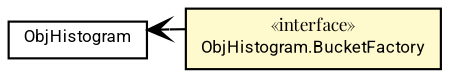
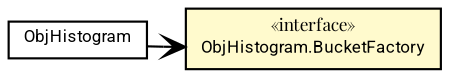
edge "ObjHistogram.BucketFactory" -> "ObjHistogram": reversed
